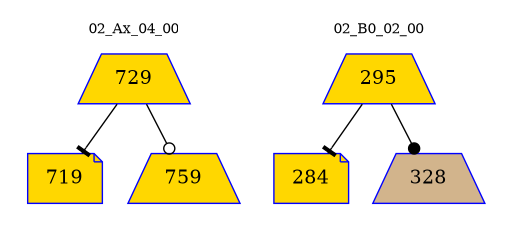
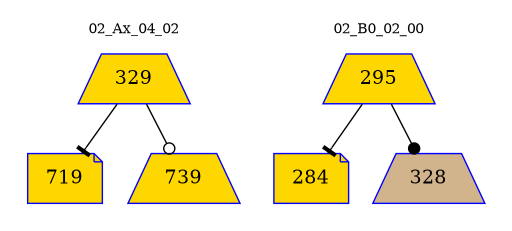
cluster "02_Ax_04_00": label "02_Ax_04_00" -> "02_Ax_04_02"
node "729": label "729" -> "329"
node "759": label "759" -> "739"
